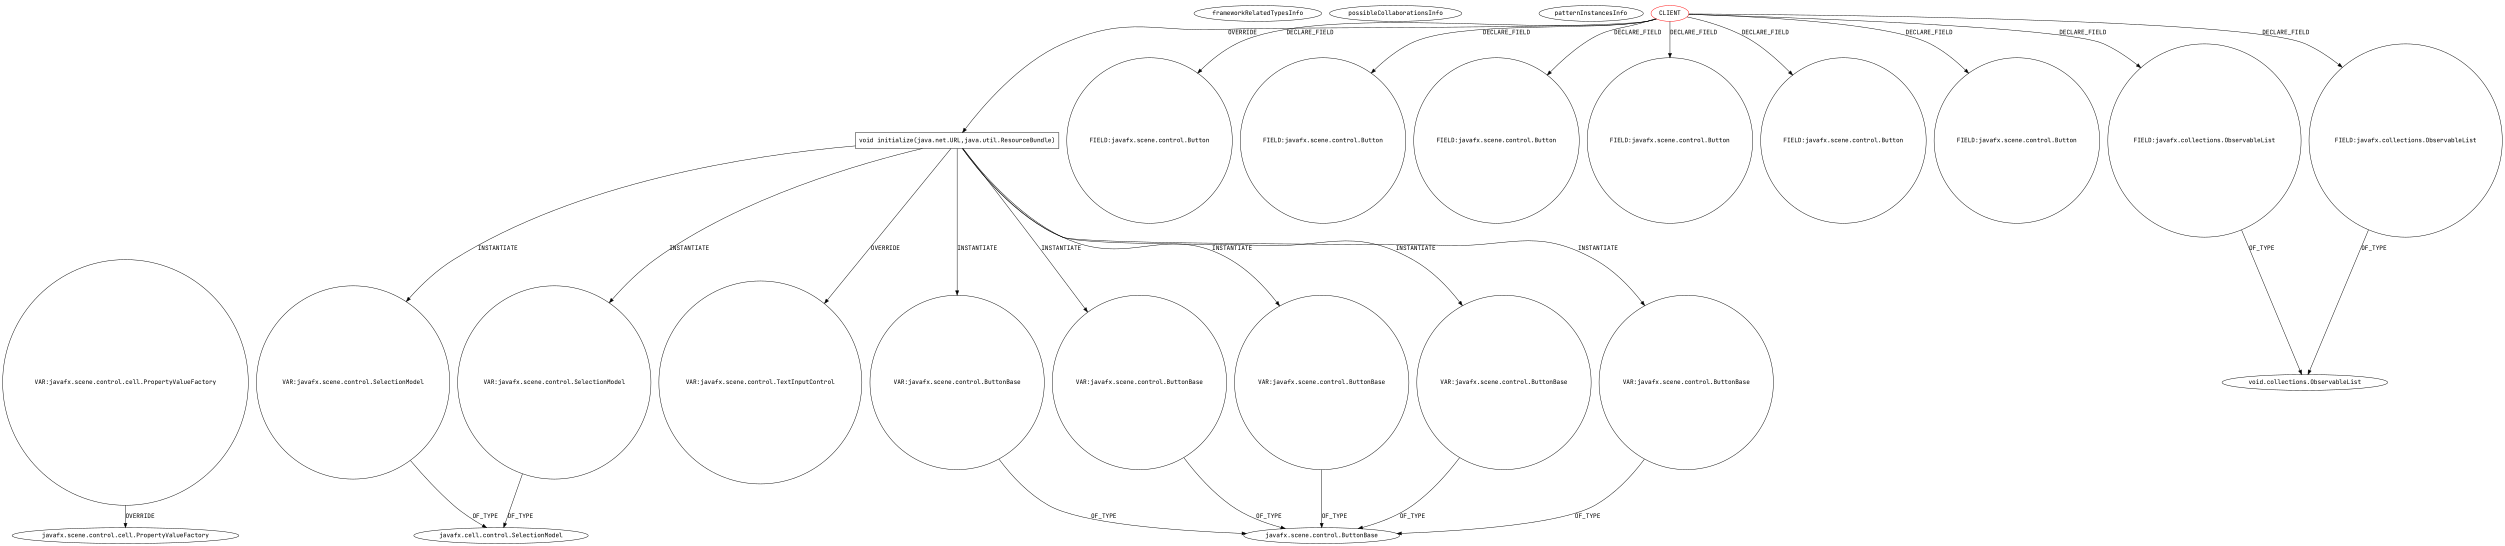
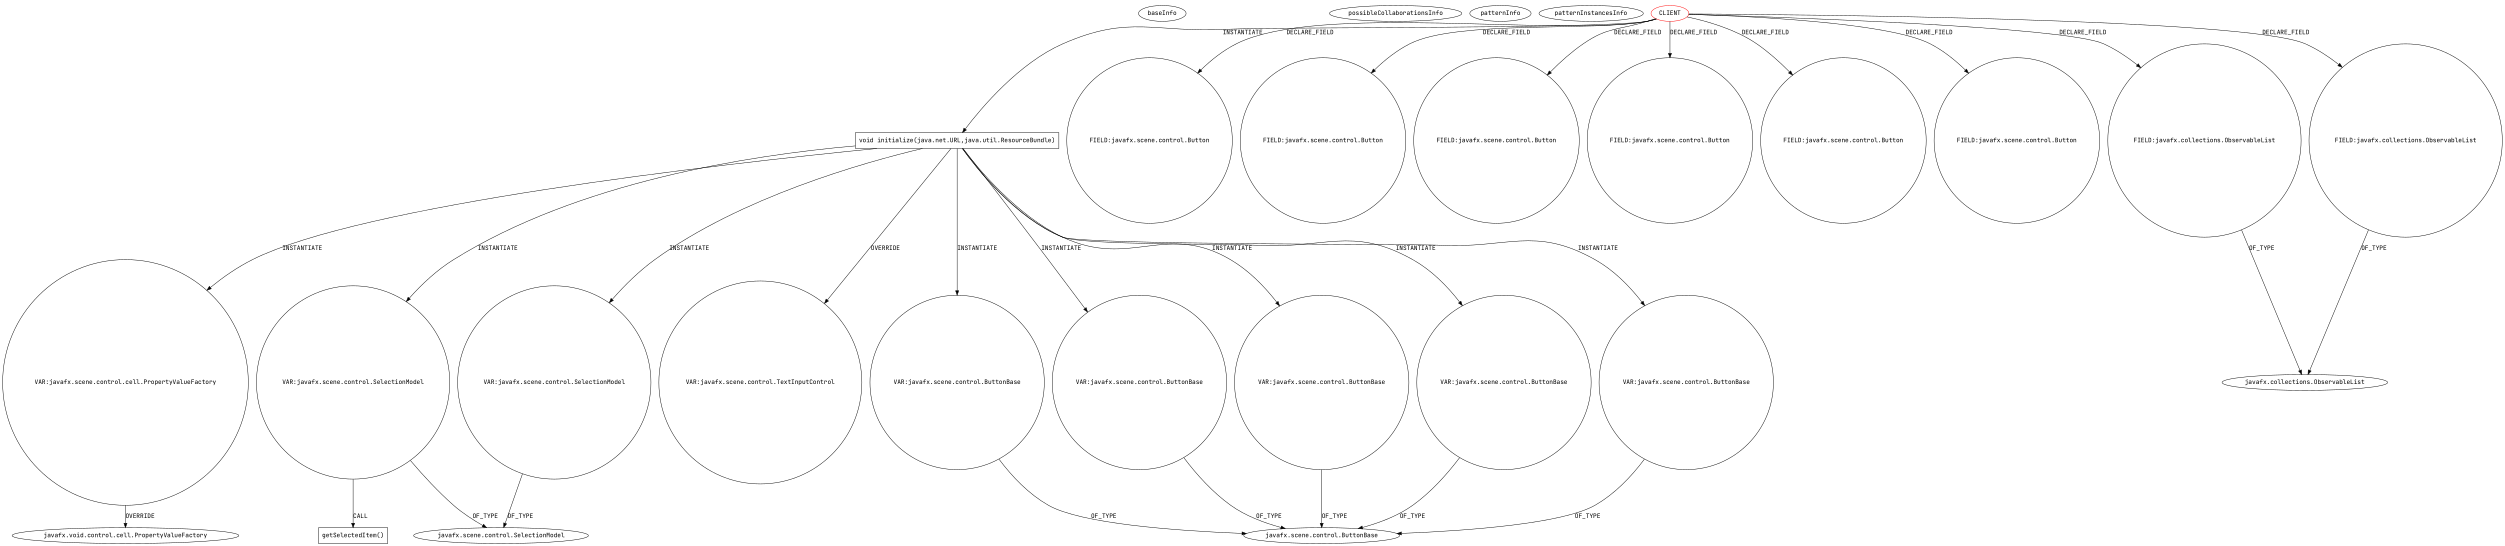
node "baseInfo": added
node "frameworkRelatedTypesInfo": removed
node "patternInfo": added
edge "CLIENT" -> "void initialize(java.net.URL,java.util.ResourceBundle)": label "OVERRIDE" -> "INSTANTIATE"
edge "void initialize(java.net.URL,java.util.ResourceBundle)" -> "VAR:javafx.scene.control.cell.PropertyValueFactory": added, label "INSTANTIATE"
node "void.collections.ObservableList": label "void.collections.ObservableList" -> "javafx.collections.ObservableList"
node "javafx.scene.control.cell.PropertyValueFactory": label "javafx.scene.control.cell.PropertyValueFactory" -> "javafx.void.control.cell.PropertyValueFactory"
node "getSelectedItem()": added
node "javafx.cell.control.SelectionModel": label "javafx.cell.control.SelectionModel" -> "javafx.scene.control.SelectionModel"
